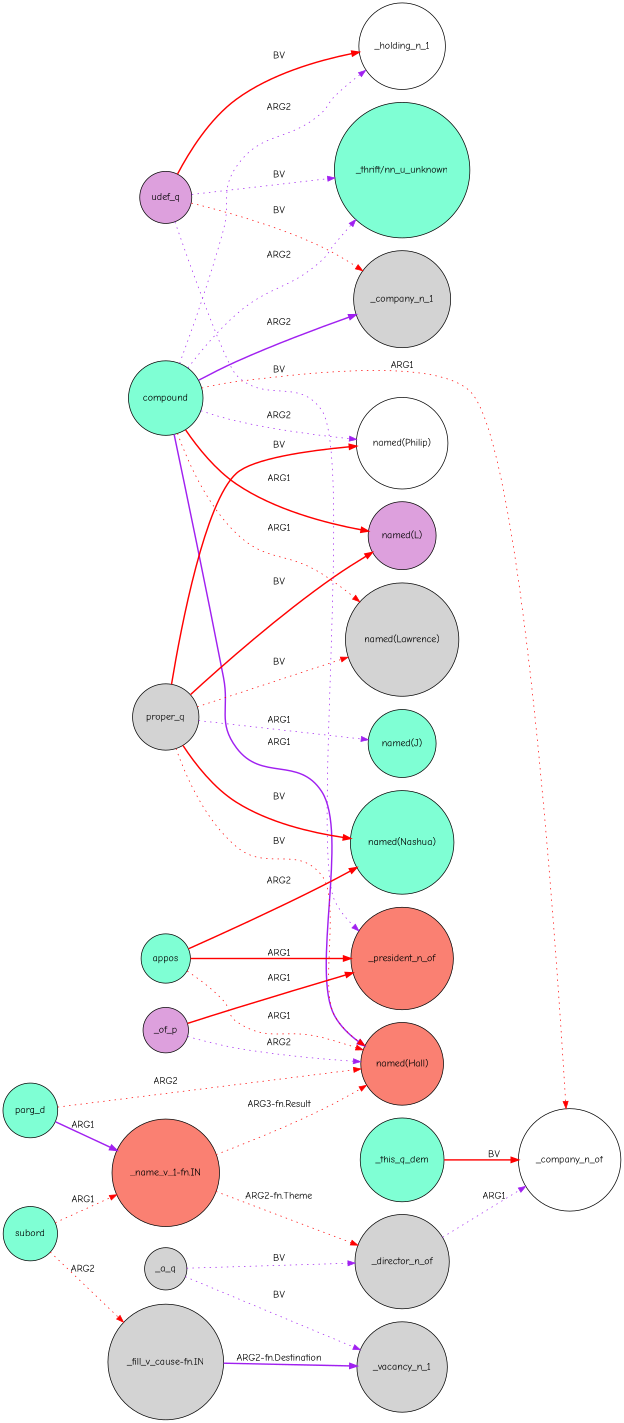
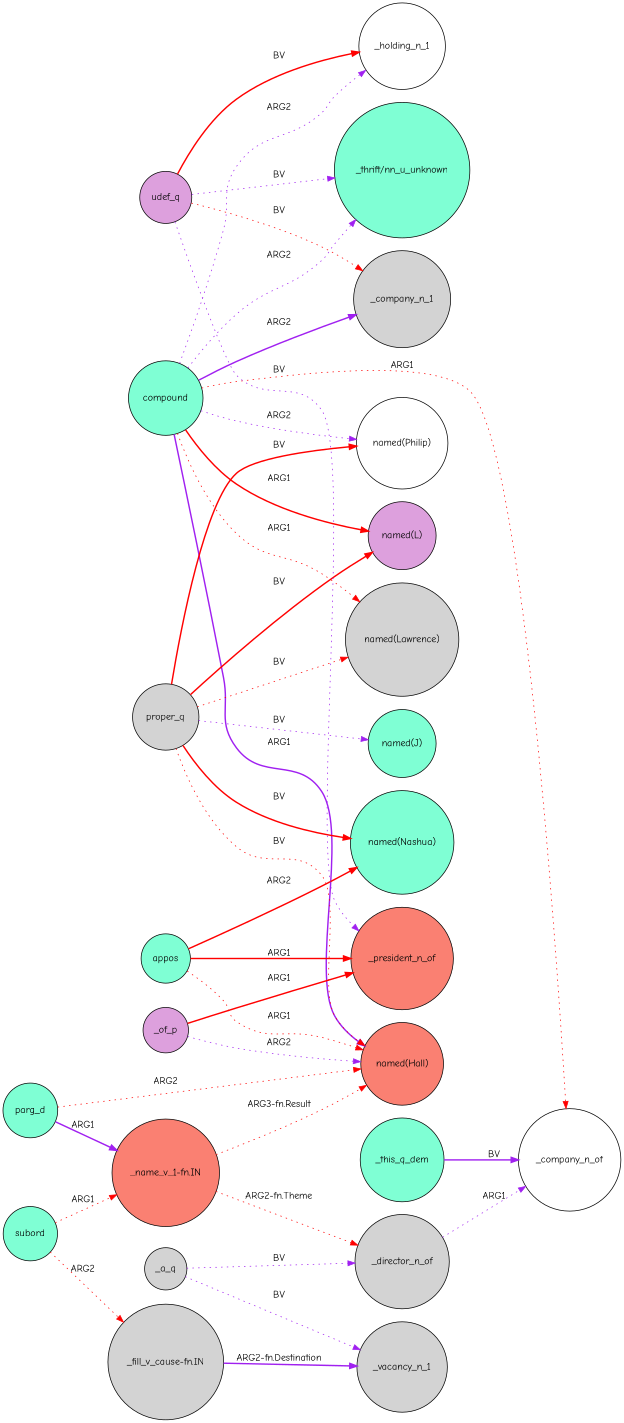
edge "proper_q" -> "named(J)": label "ARG1" -> "BV"
edge "_this_q_dem" -> "_company_n_of": color red -> purple
